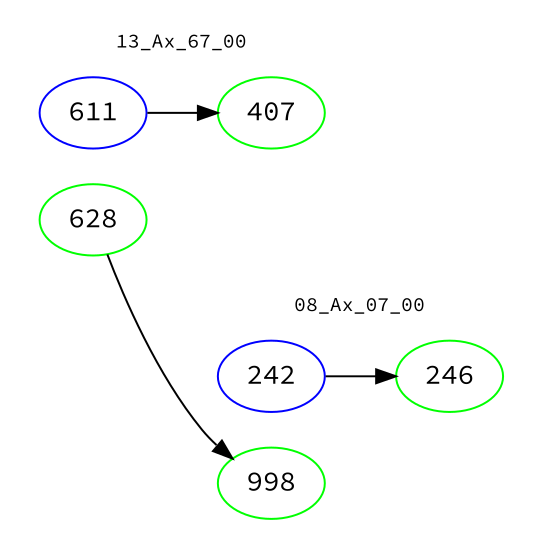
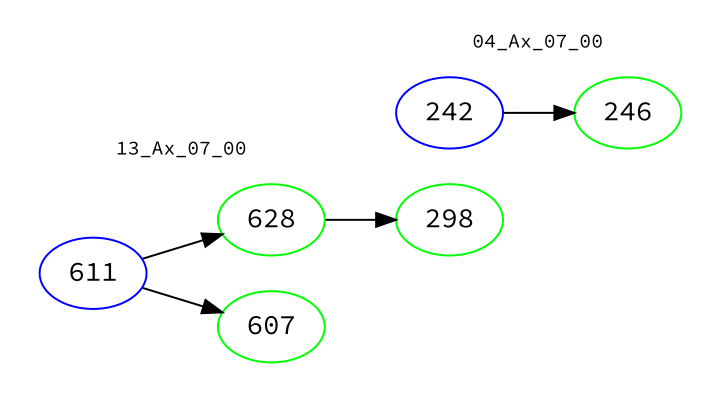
cluster "13_Ax_67_00": label "13_Ax_67_00" -> "13_Ax_07_00"
node "407": label "407" -> "607"
edge "611" -> "628": added
cluster "08_Ax_07_00": label "08_Ax_07_00" -> "04_Ax_07_00"
node "998": label "998" -> "298"
